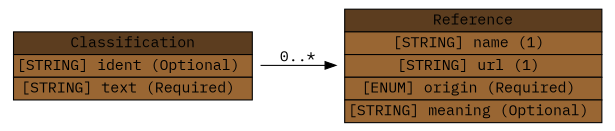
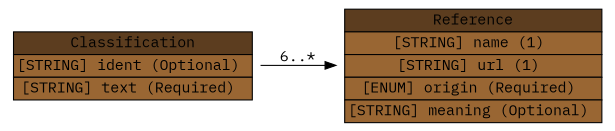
edge "Classification" -> "Reference": label "0..*" -> "6..*"
